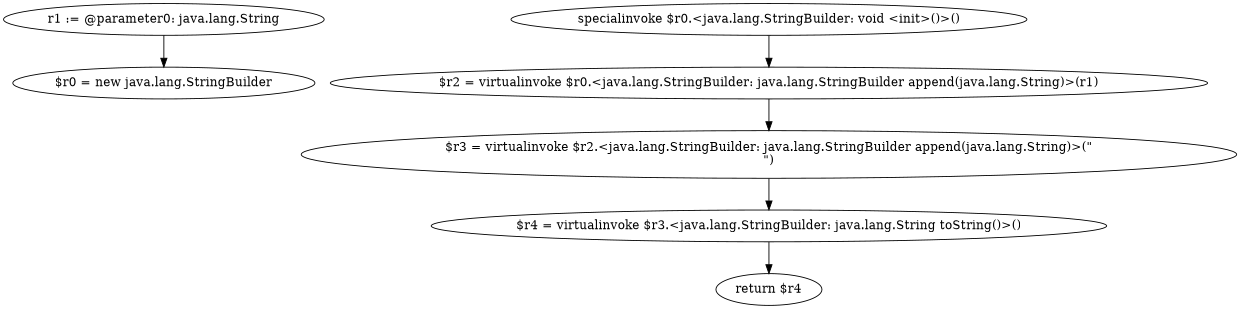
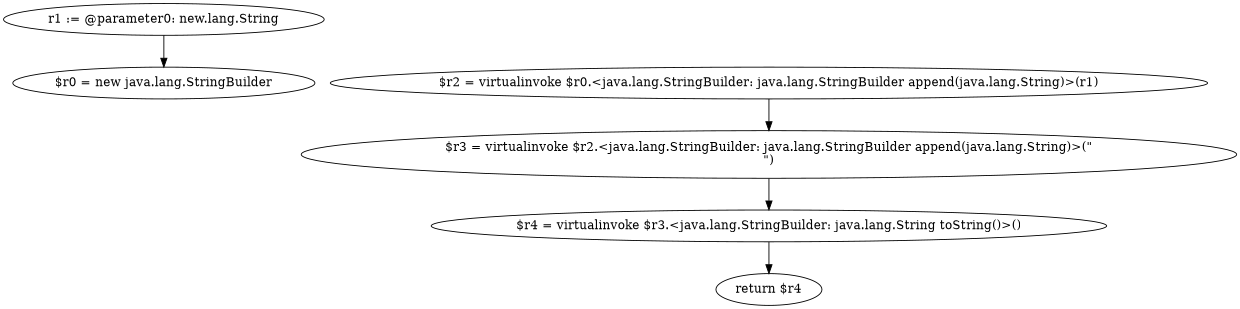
node "r1 := @parameter0: java.lang.String": label "r1 := @parameter0: java.lang.String" -> "r1 := @parameter0: new.lang.String"
node "specialinvoke $r0.<java.lang.StringBuilder: void <init>()>()": removed
